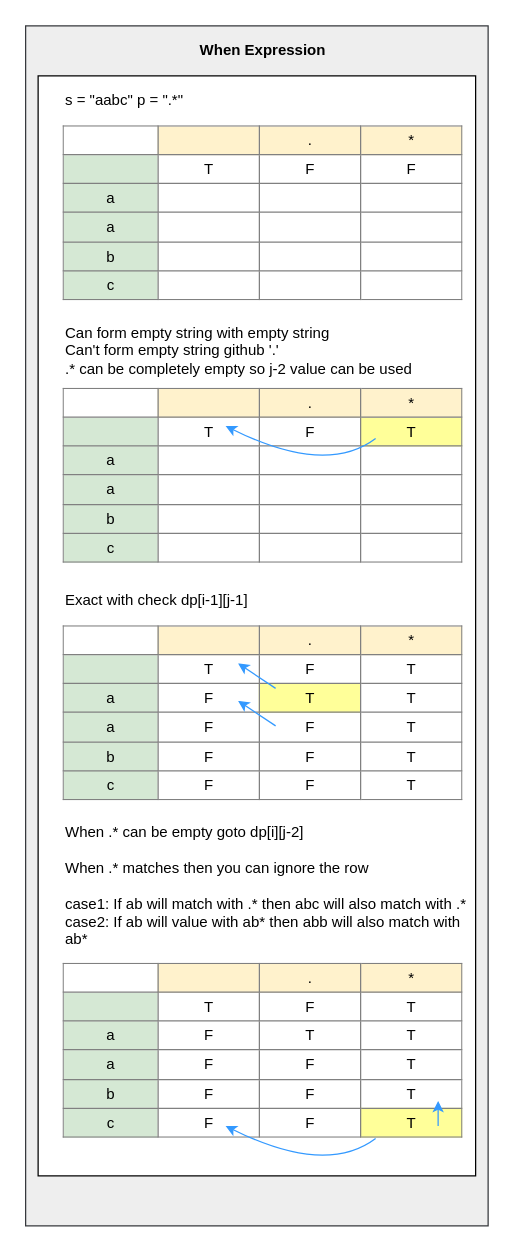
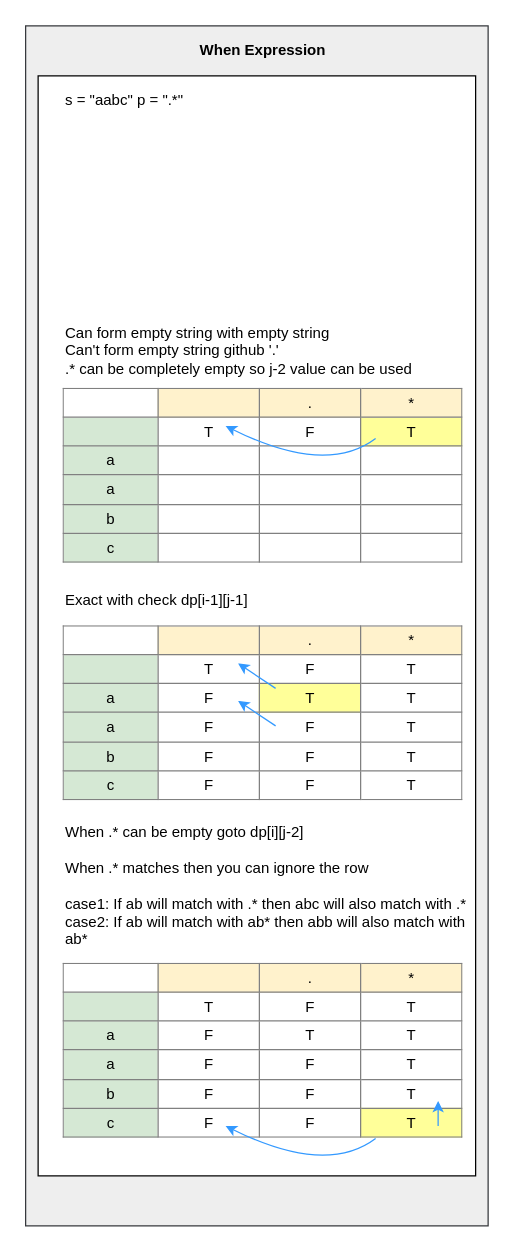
node ". * T F F a a b c": removed
node "When .* can be empty goto dp[i][j-2] When .* matches then you can ignore the row case1: If ab will match with .* then abc will also match with .* case2: If ab will value with ab* then abb will also match with ab*": label "When .* can be empty goto dp[i][j-2] When .* matches then you can ignore the row case1: If ab will match with .* then abc will also match with .* case2: If ab will value with ab* then abb will also match with ab*" -> "When .* can be empty goto dp[i][j-2] When .* matches then you can ignore the row case1: If ab will match with .* then abc will also match with .* case2: If ab will match with ab* then abb will also match with ab*"
